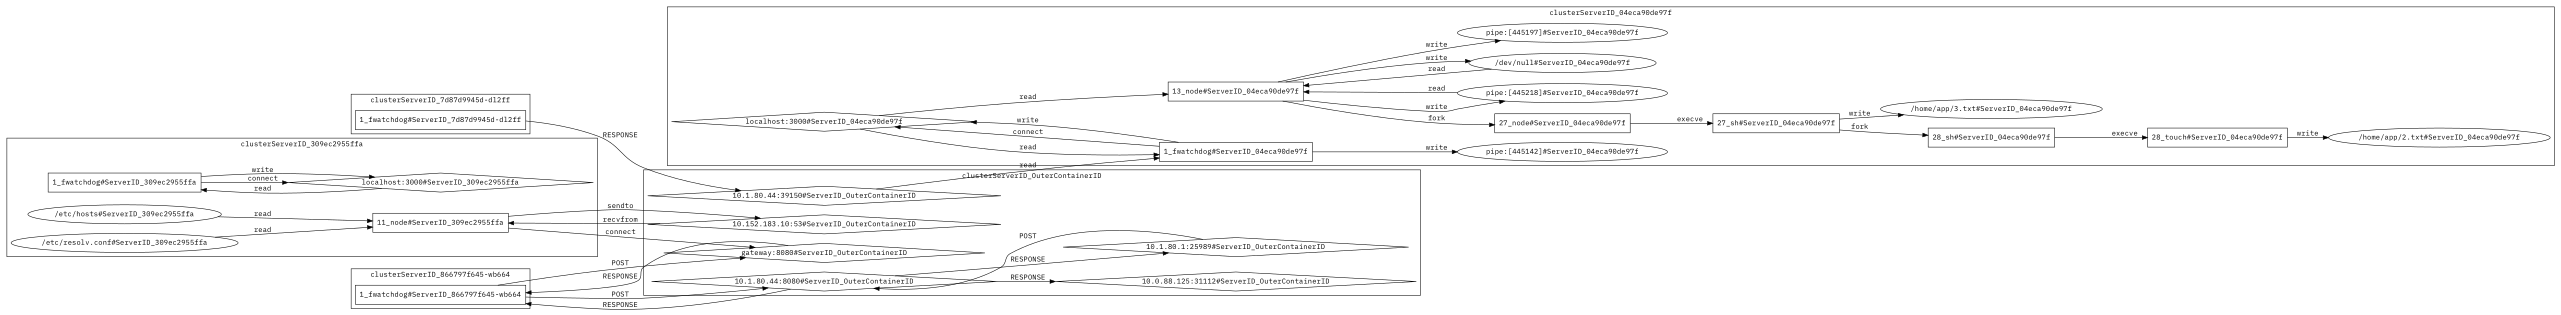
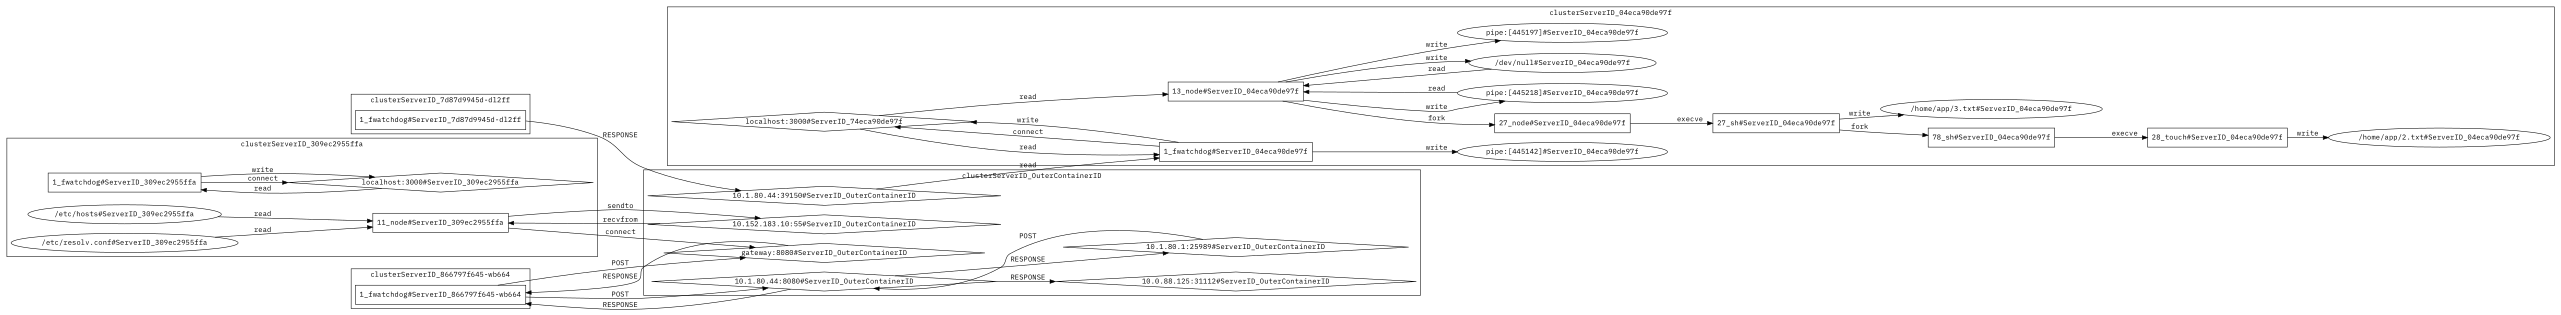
node "localhost:3000#ServerID_04eca90de97f": label "localhost:3000#ServerID_04eca90de97f" -> "localhost:3000#ServerID_74eca90de97f"
node "28_sh#ServerID_04eca90de97f": label "28_sh#ServerID_04eca90de97f" -> "78_sh#ServerID_04eca90de97f"
node "10.152.183.10:53#ServerID_OuterContainerID": label "10.152.183.10:53#ServerID_OuterContainerID" -> "10.152.183.10:55#ServerID_OuterContainerID"
